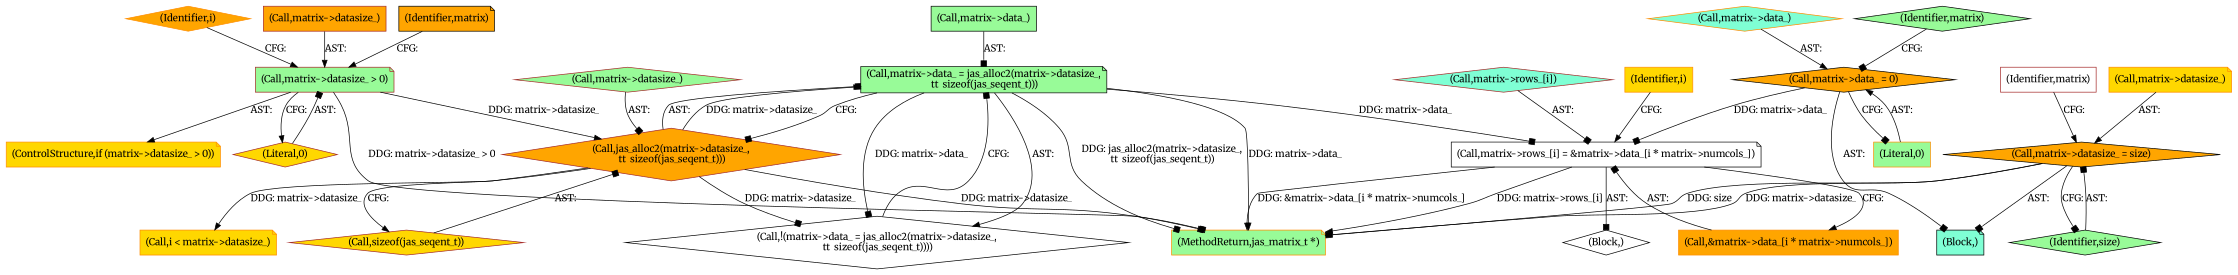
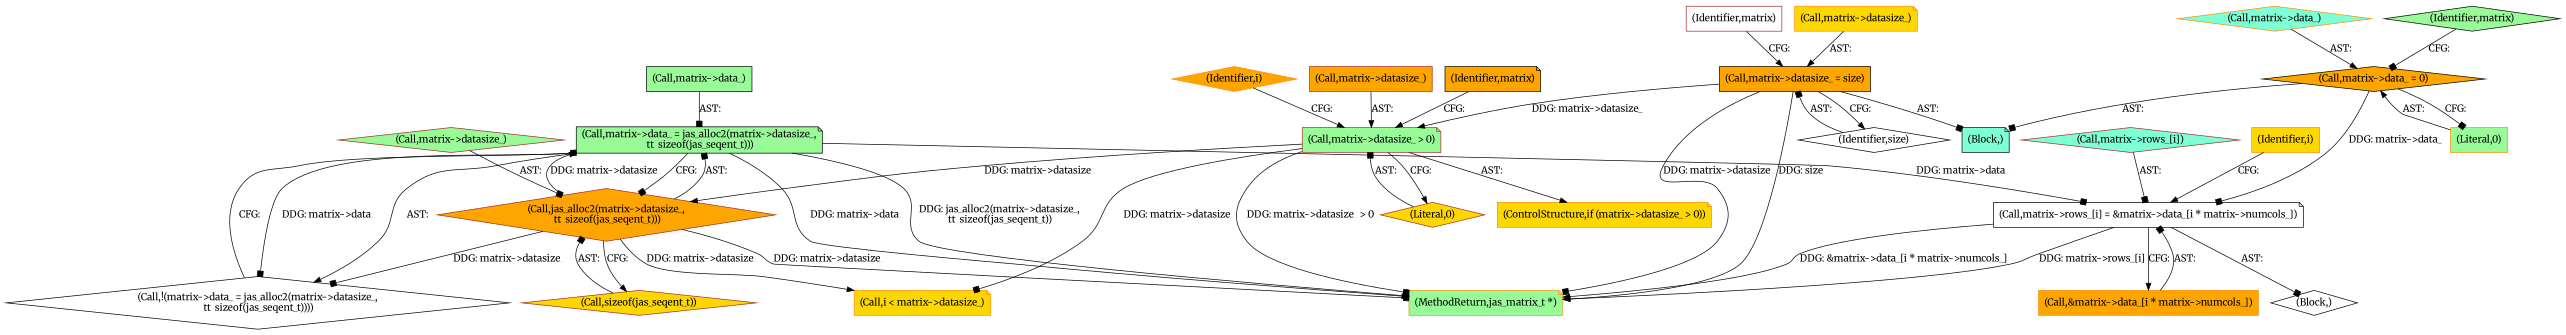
edge "(Call,matrix->datasize_ = size)" -> "(Call,matrix->datasize_ > 0)": added, label "DDG: matrix->datasize_"
node "(Call,matrix->datasize_ = size)": shape diamond -> box
edge "(Call,matrix->datasize_ > 0)" -> "(Call,i < matrix->datasize_)": added, label "DDG: matrix->datasize_"
edge "(Call,matrix->datasize_ = size)" -> "(Identifier,size)": arrowhead box -> normal
node "(Identifier,size)": fillcolor palegreen -> white
